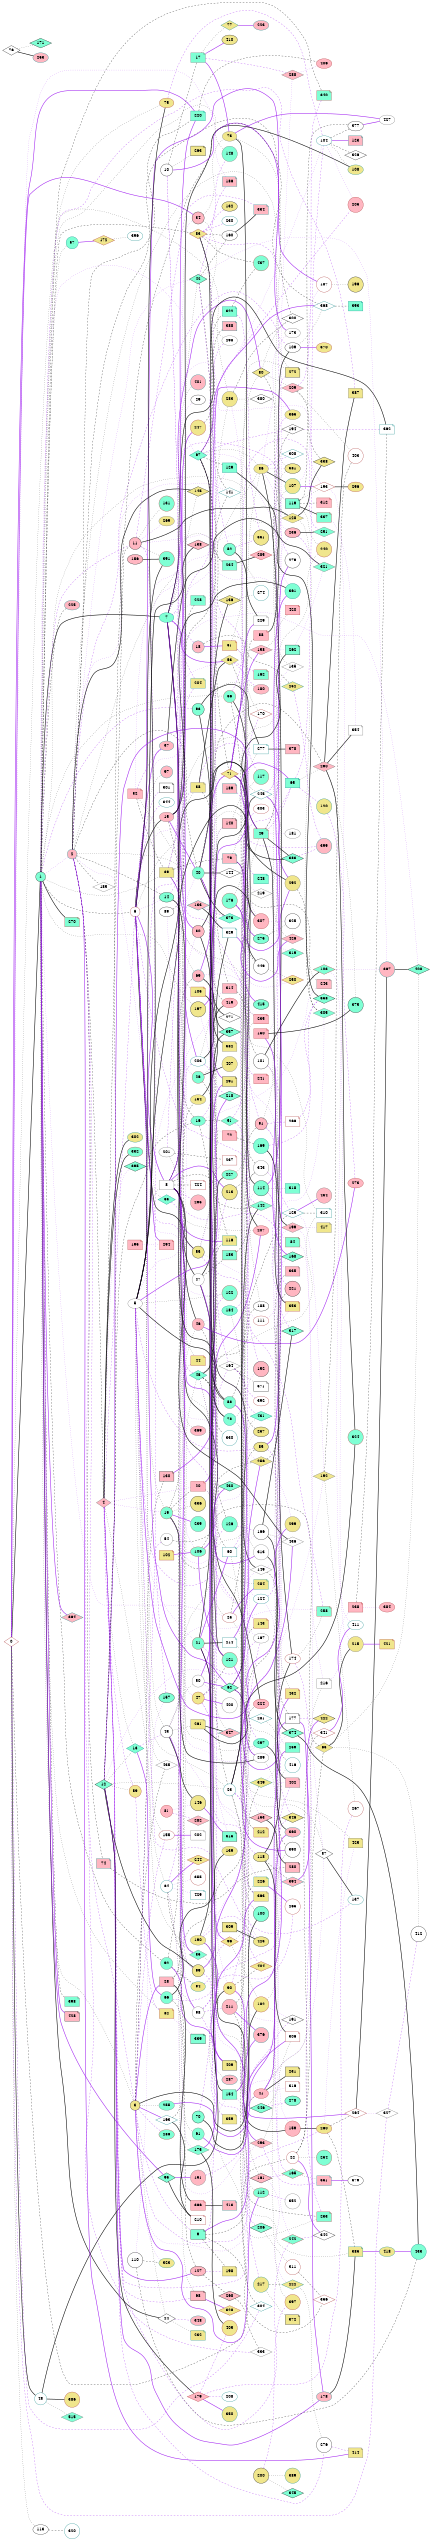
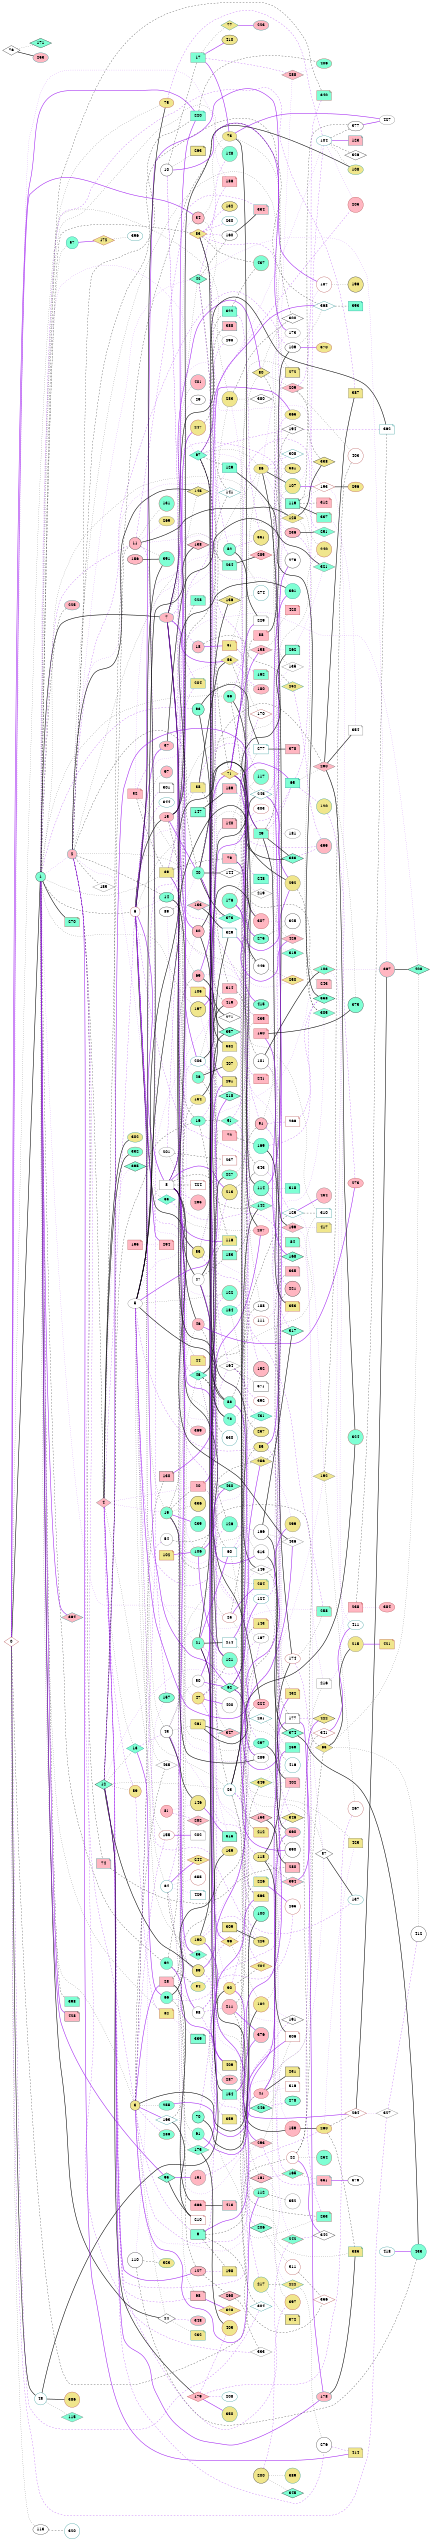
node "406": fillcolor lightpink -> aquamarine
node "186": color teal -> brown
edge "83" -- "160": color black -> purple
node "7": fillcolor aquamarine -> lightpink
node "147": added
edge "112" -- "352": color purple -> black
edge "385" -- "418": removed
node "418": fillcolor khaki -> white
node "515": label "515" -> "115"
